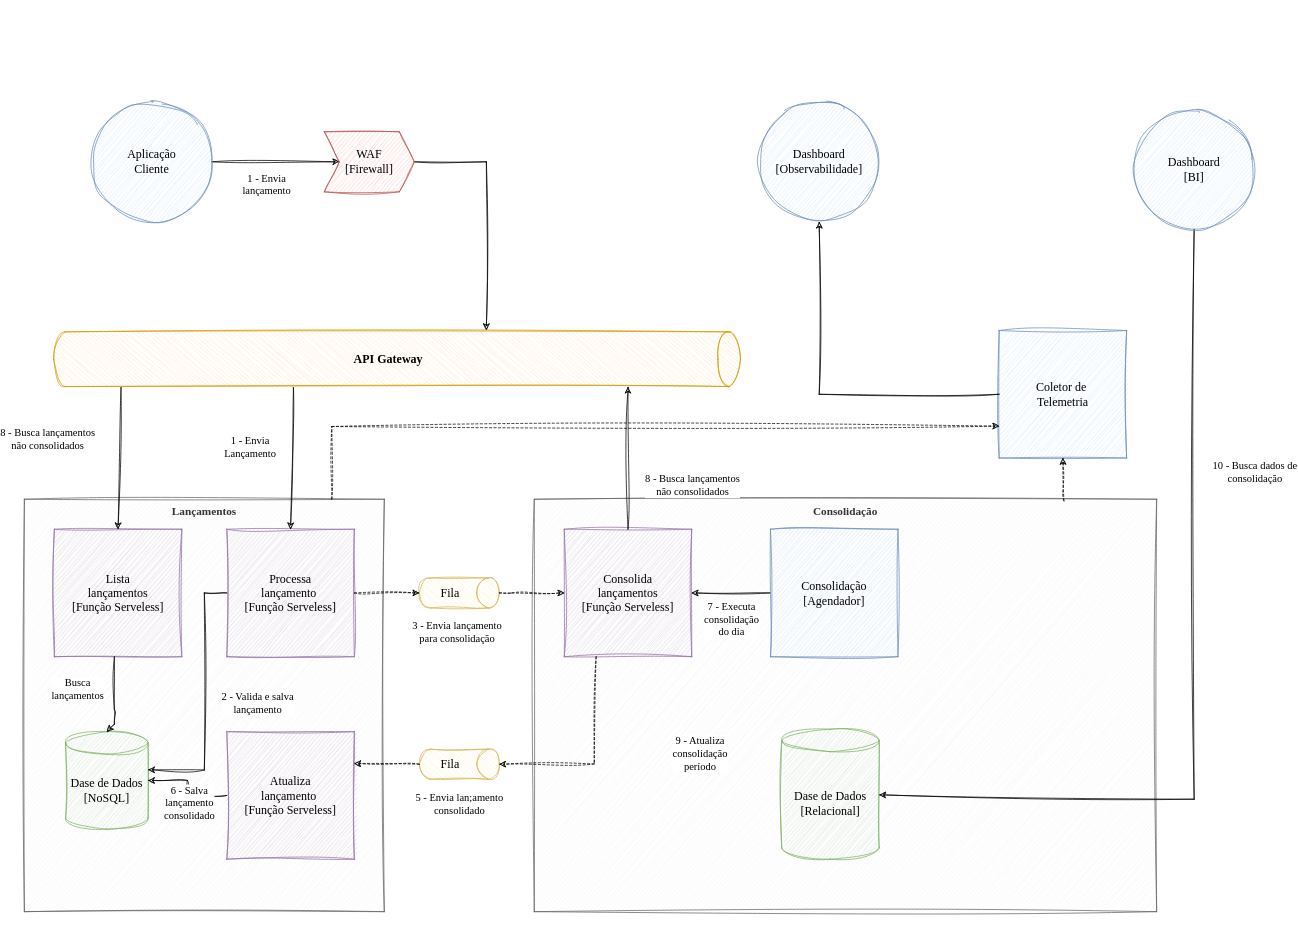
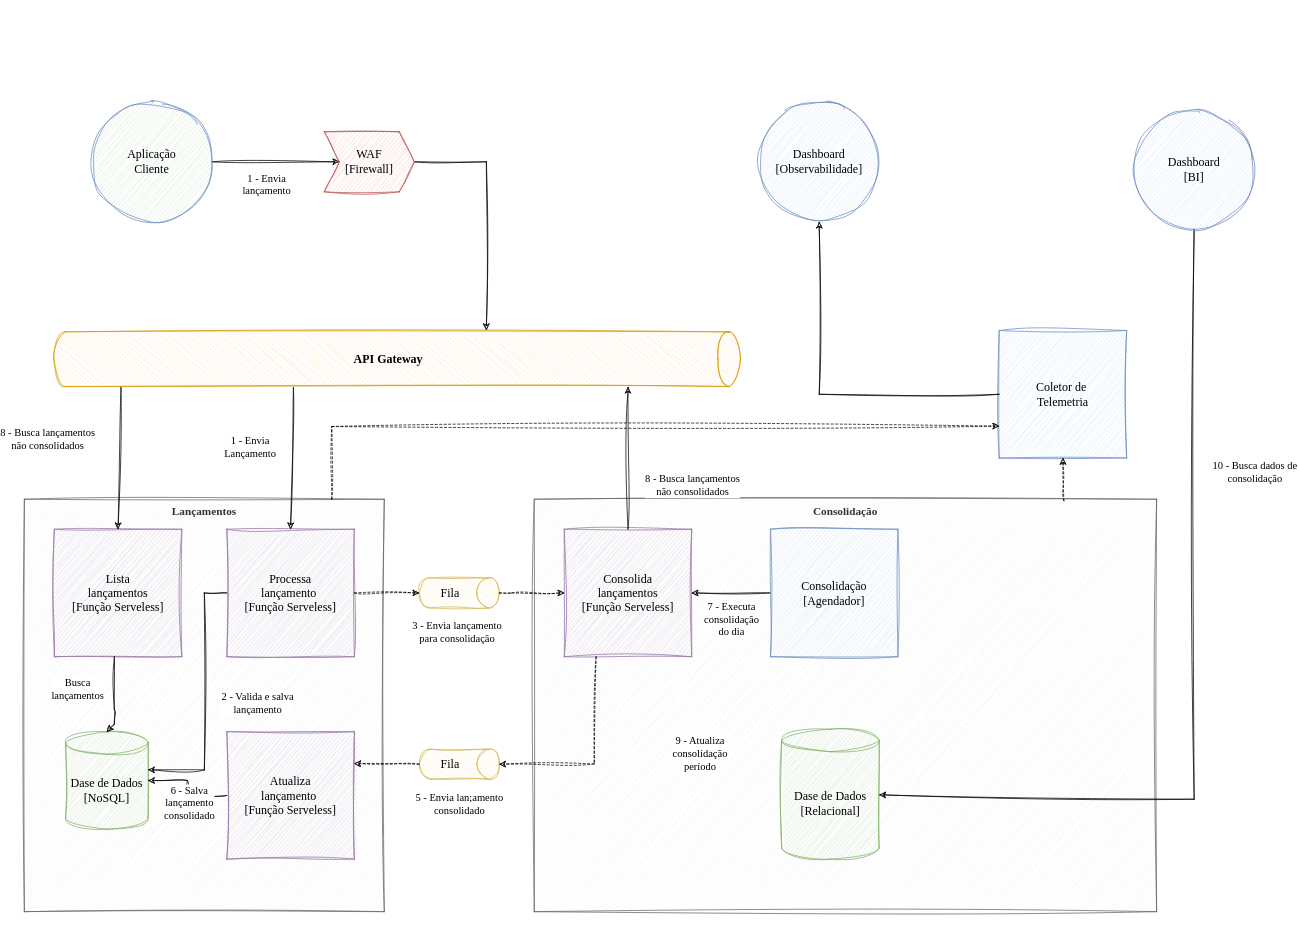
node "Aplicação Cliente": fillcolor #dae8fc -> #d5e8d4
